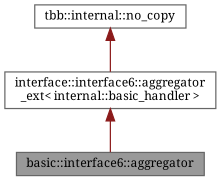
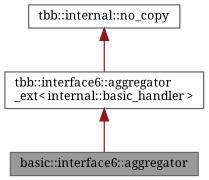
node "interface::interface6::aggregator _ext< internal::basic_handler >": label "interface::interface6::aggregator _ext< internal::basic_handler >" -> "tbb::interface6::aggregator _ext< internal::basic_handler >"
